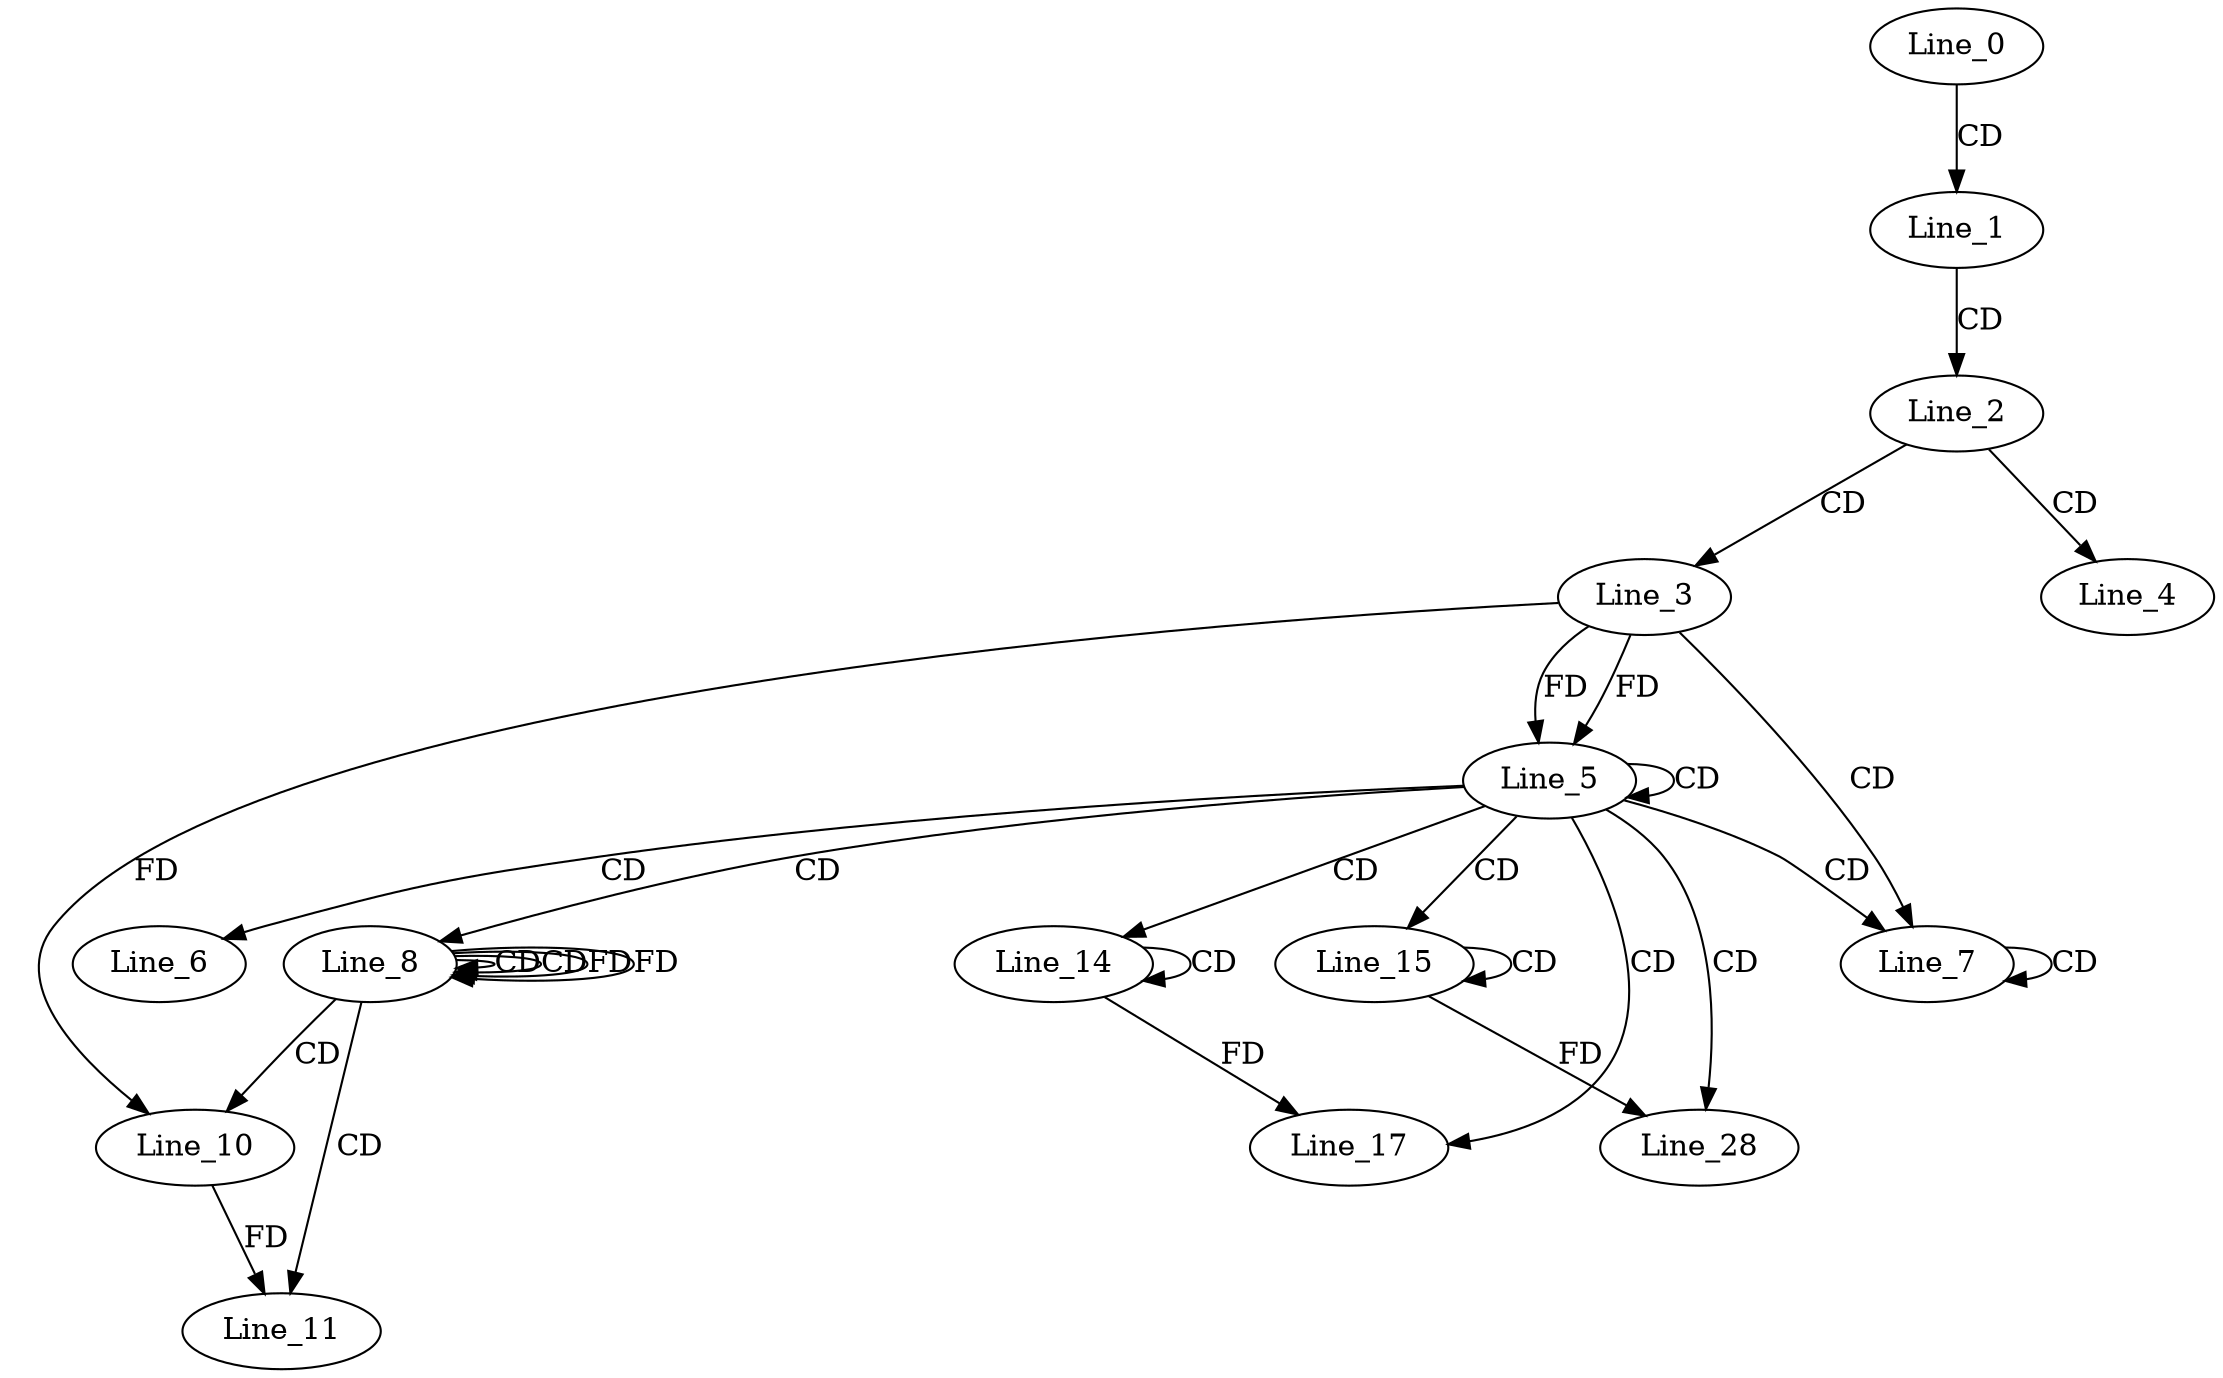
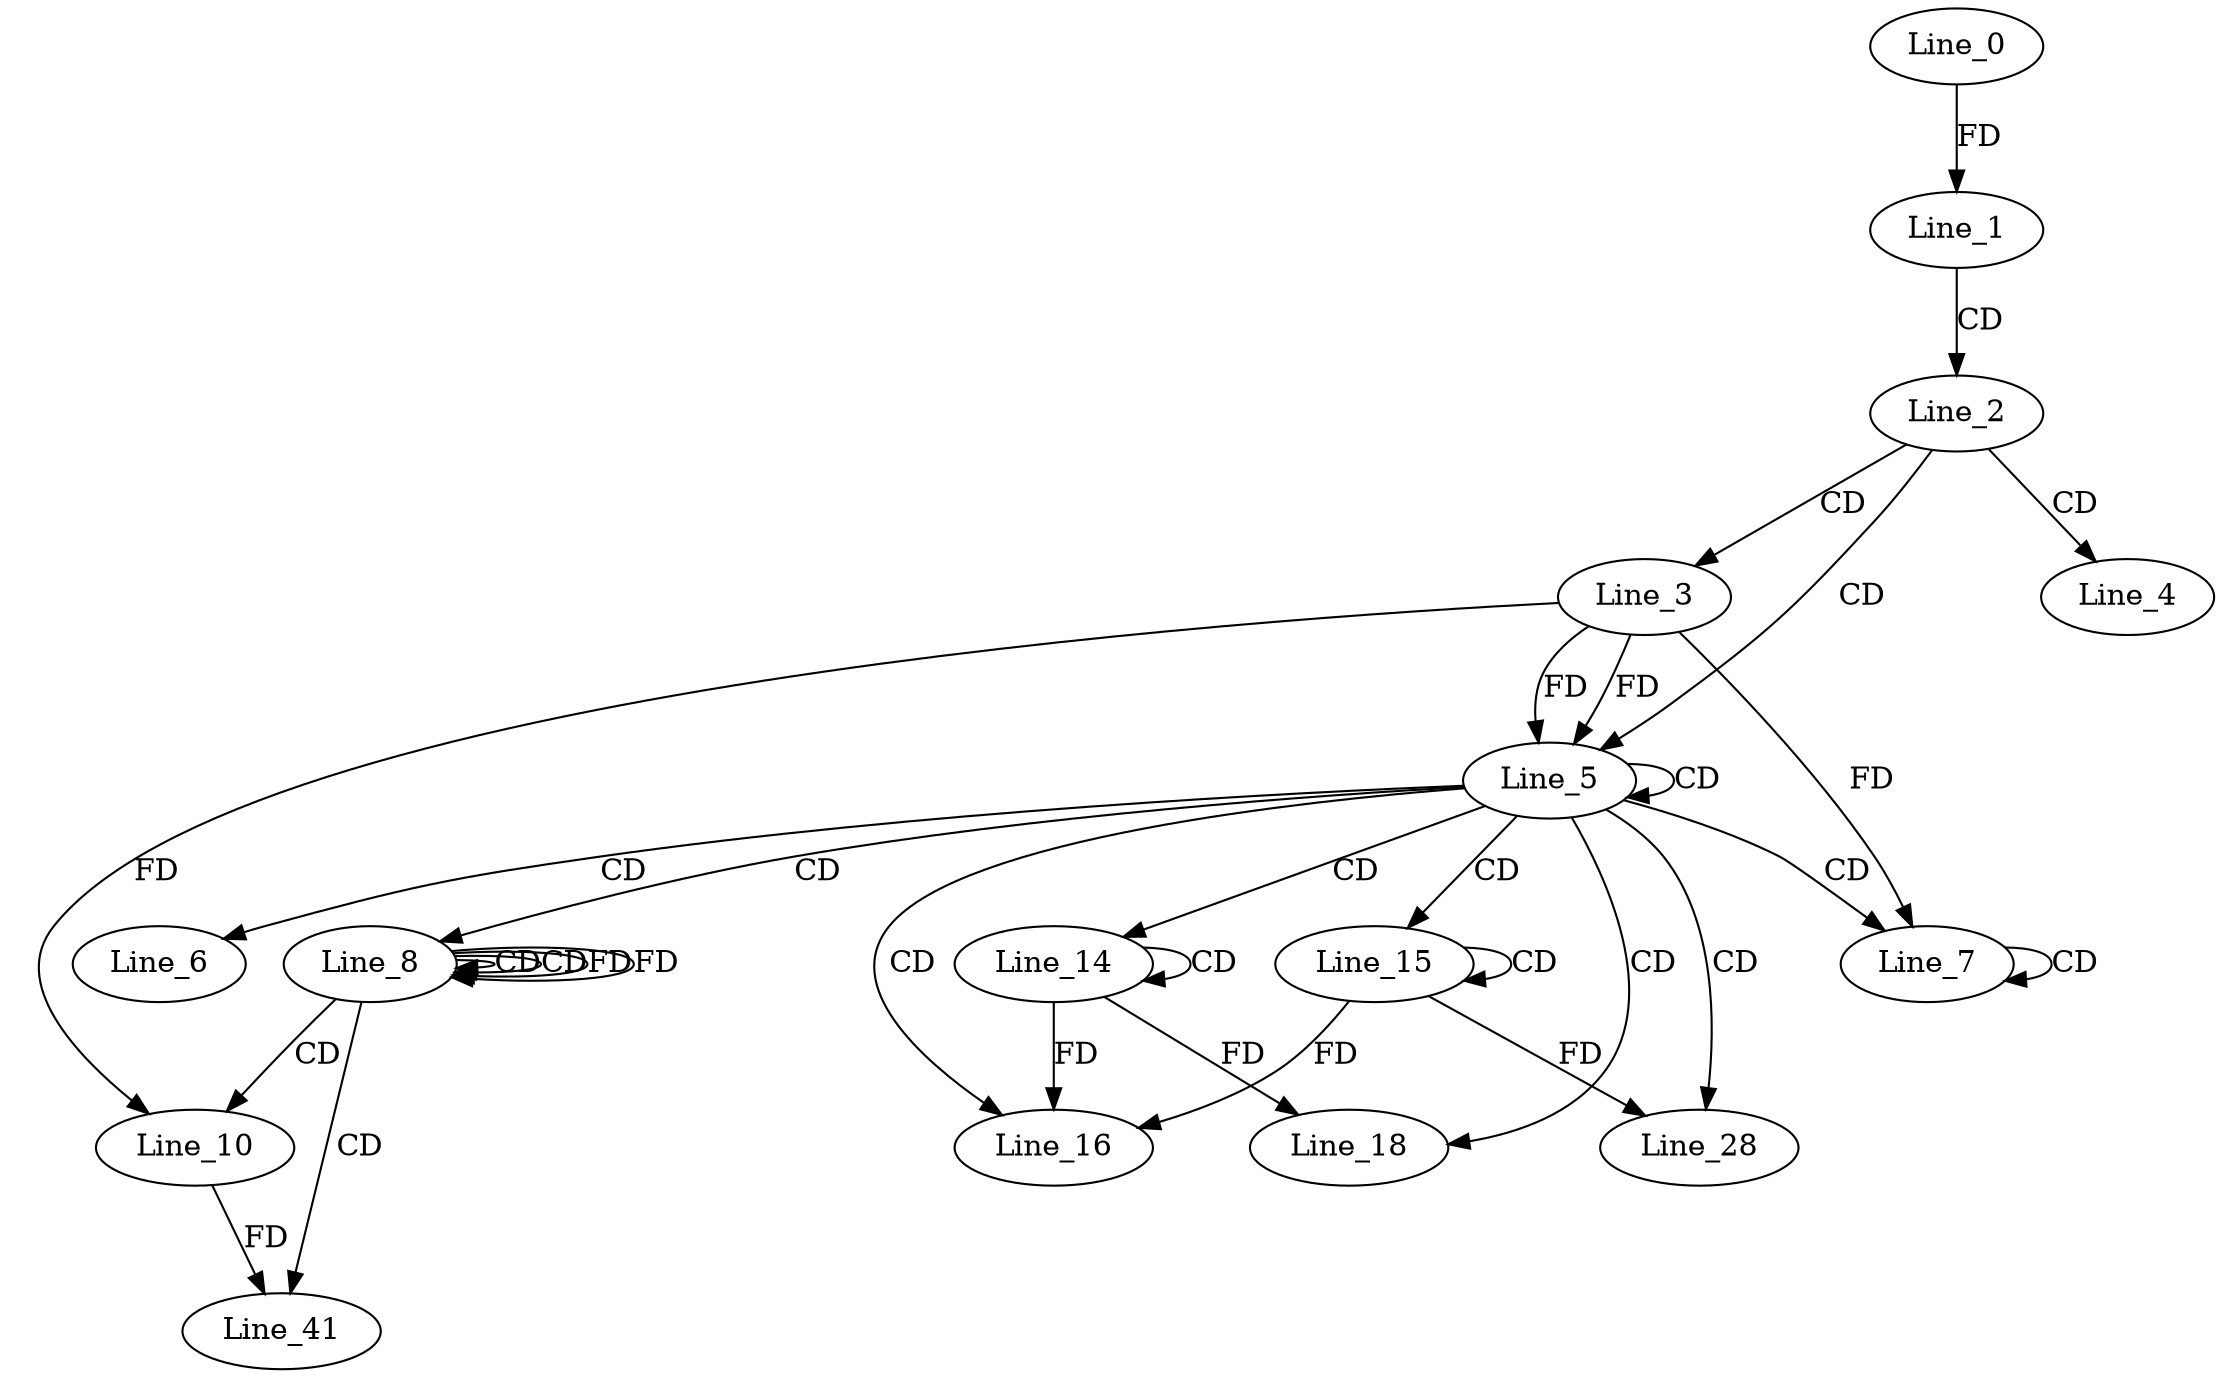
edge "Line_0" -> "Line_1": label "CD" -> "FD"
edge "Line_2" -> "Line_5": added, label "CD"
edge "Line_3" -> "Line_7": label "CD" -> "FD"
node "Line_16": added
node "Line_17": label "Line_17" -> "Line_18"
node "Line_11": label "Line_11" -> "Line_41"
